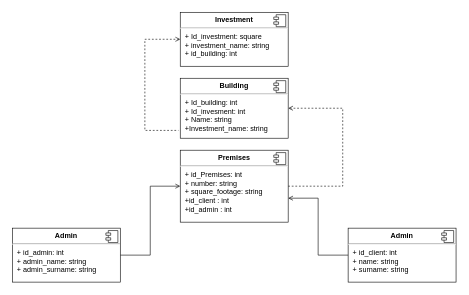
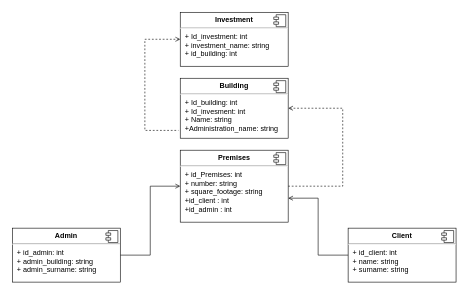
node "Investment + Id_investment: square + investment_name: string + id_building: int": label "Investment + Id_investment: square + investment_name: string + id_building: int" -> "Investment + Id_investment: int + investment_name: string + id_building: int"
node "Building + Id_building: int + Id_invesment: int + Name: string +Investment_name: string": label "Building + Id_building: int + Id_invesment: int + Name: string +Investment_name: string" -> "Building + Id_building: int + Id_invesment: int + Name: string +Administration_name: string"
node "Admin + id_admin: int + admin_name: string + admin_surname: string": label "Admin + id_admin: int + admin_name: string + admin_surname: string" -> "Admin + id_admin: int + admin_building: string + admin_surname: string"
node "Admin + id_client: int + name: string + surname: string": label "Admin + id_client: int + name: string + surname: string" -> "Client + id_client: int + name: string + surname: string"
